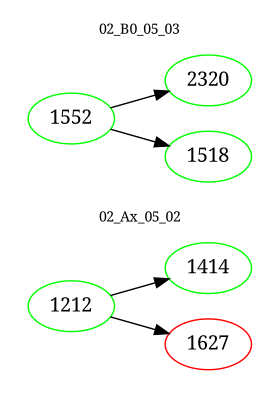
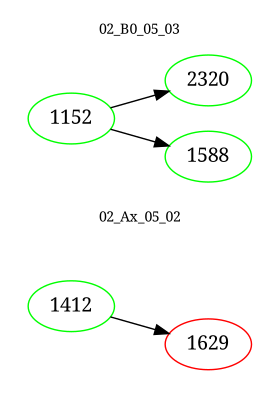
node "1552": label "1552" -> "1152"
node "1518": label "1518" -> "1588"
node "1414": removed
node "1212": label "1212" -> "1412"
node "1627": label "1627" -> "1629"
